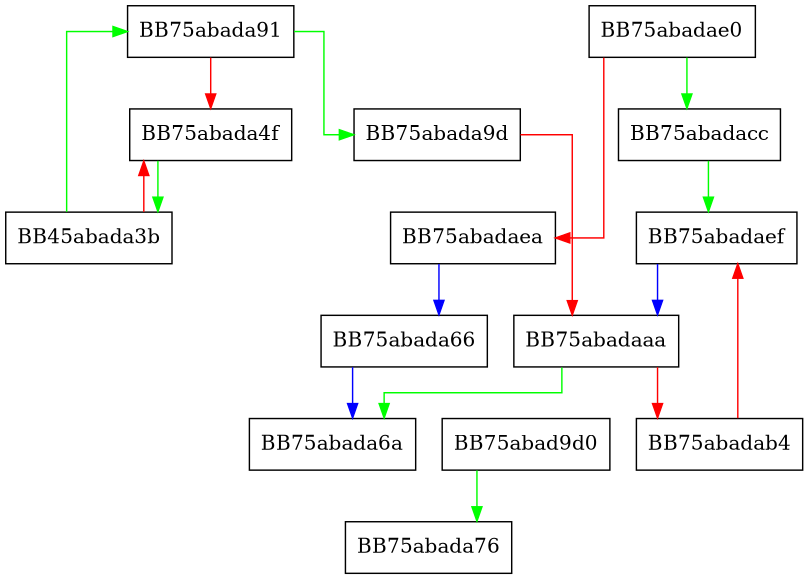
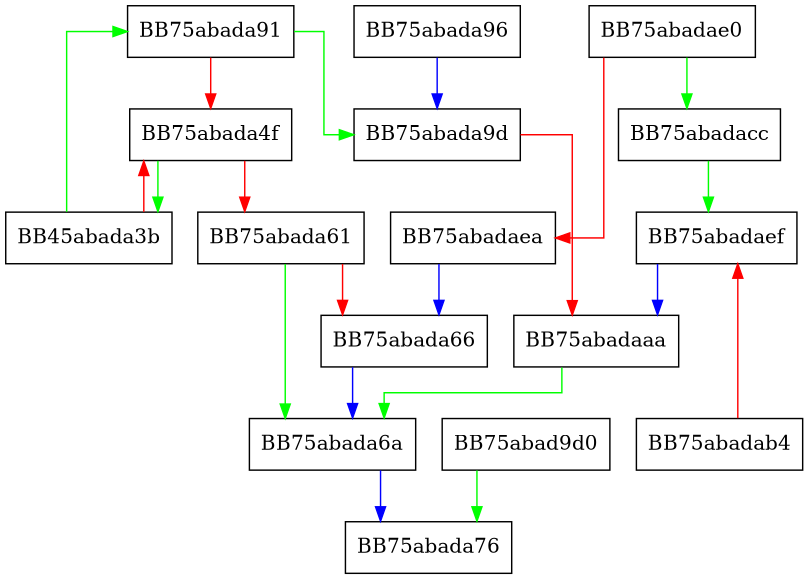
node "BB75abada96": added
node "BB75abada61": added
edge "BB75abadaaa" -> "BB75abadab4": removed
edge "BB75abada6a" -> "BB75abada76": added
